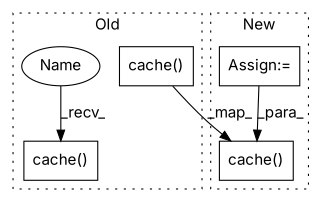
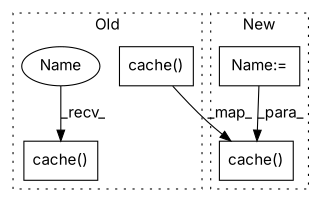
node "Assign:=": label "Assign:=" -> "Name:="
